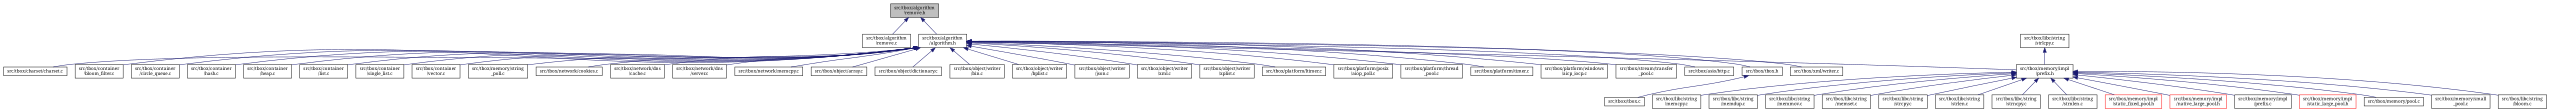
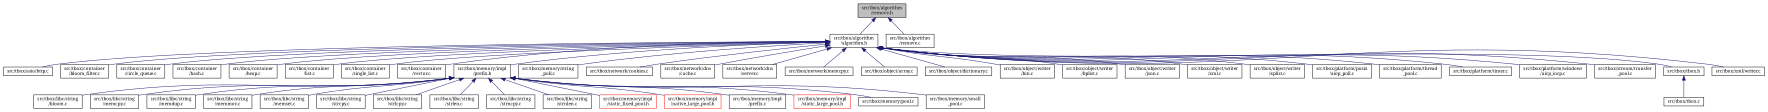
edge "src/tbox/memory/impl /prefix.h" -> "src/tbox/libc/string /strlcpy.c": reversed
node "src/tbox/charset/charset.c": removed
node "src/tbox/platform/ltimer.c": removed
